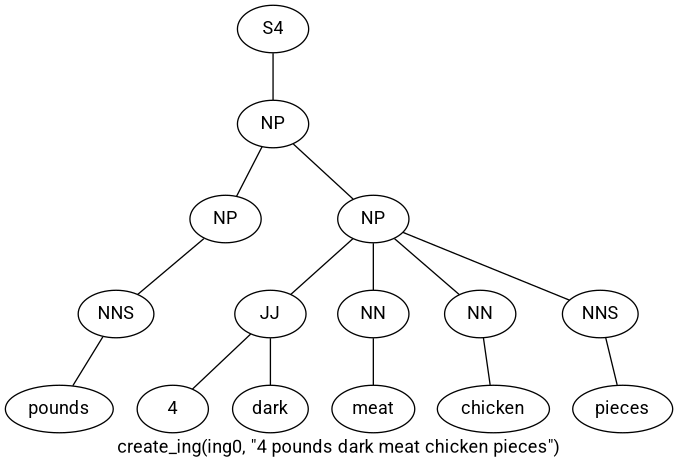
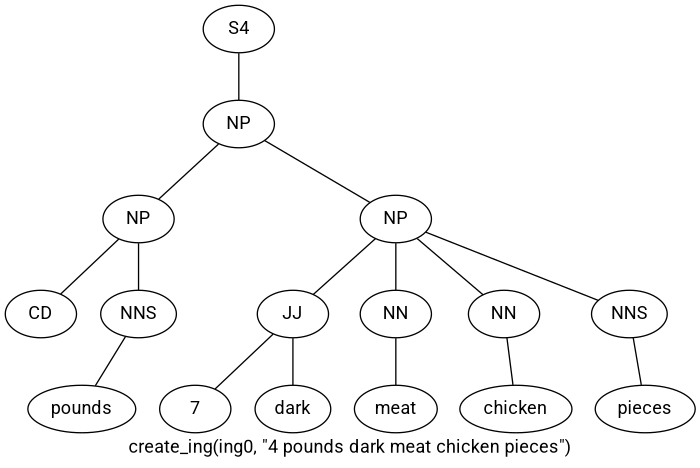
node "CD": added
node "4": label "4" -> "7"
